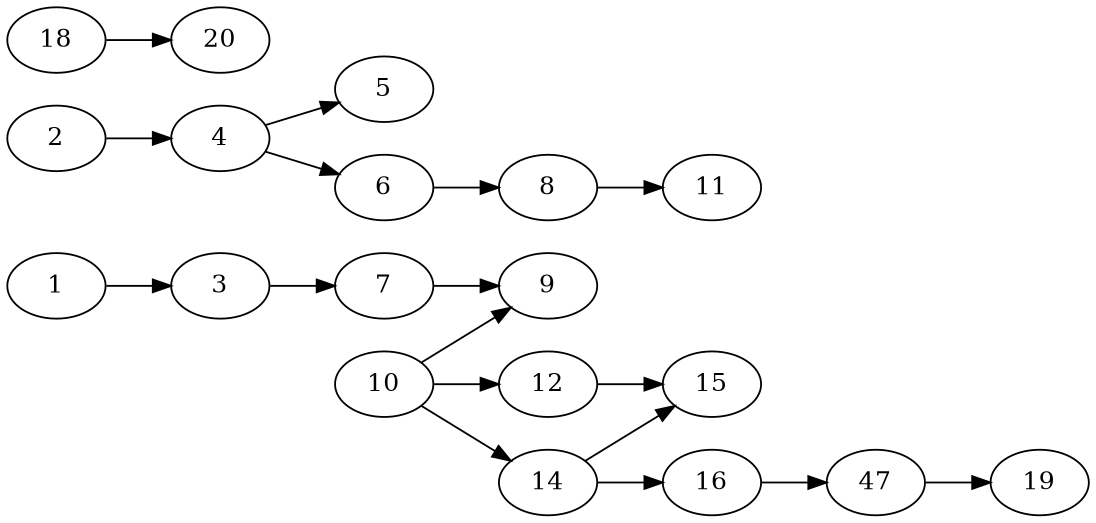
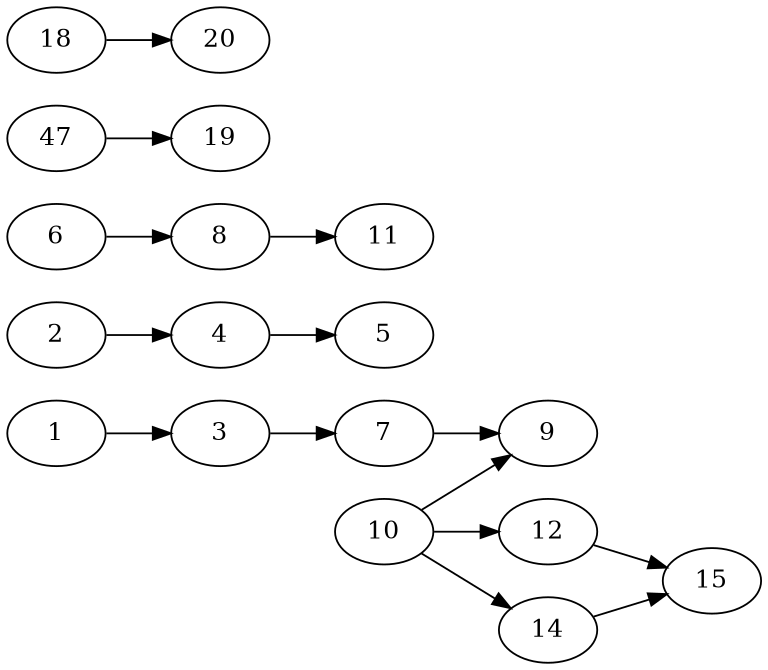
edge "4" -> "6": removed
node "16": removed
